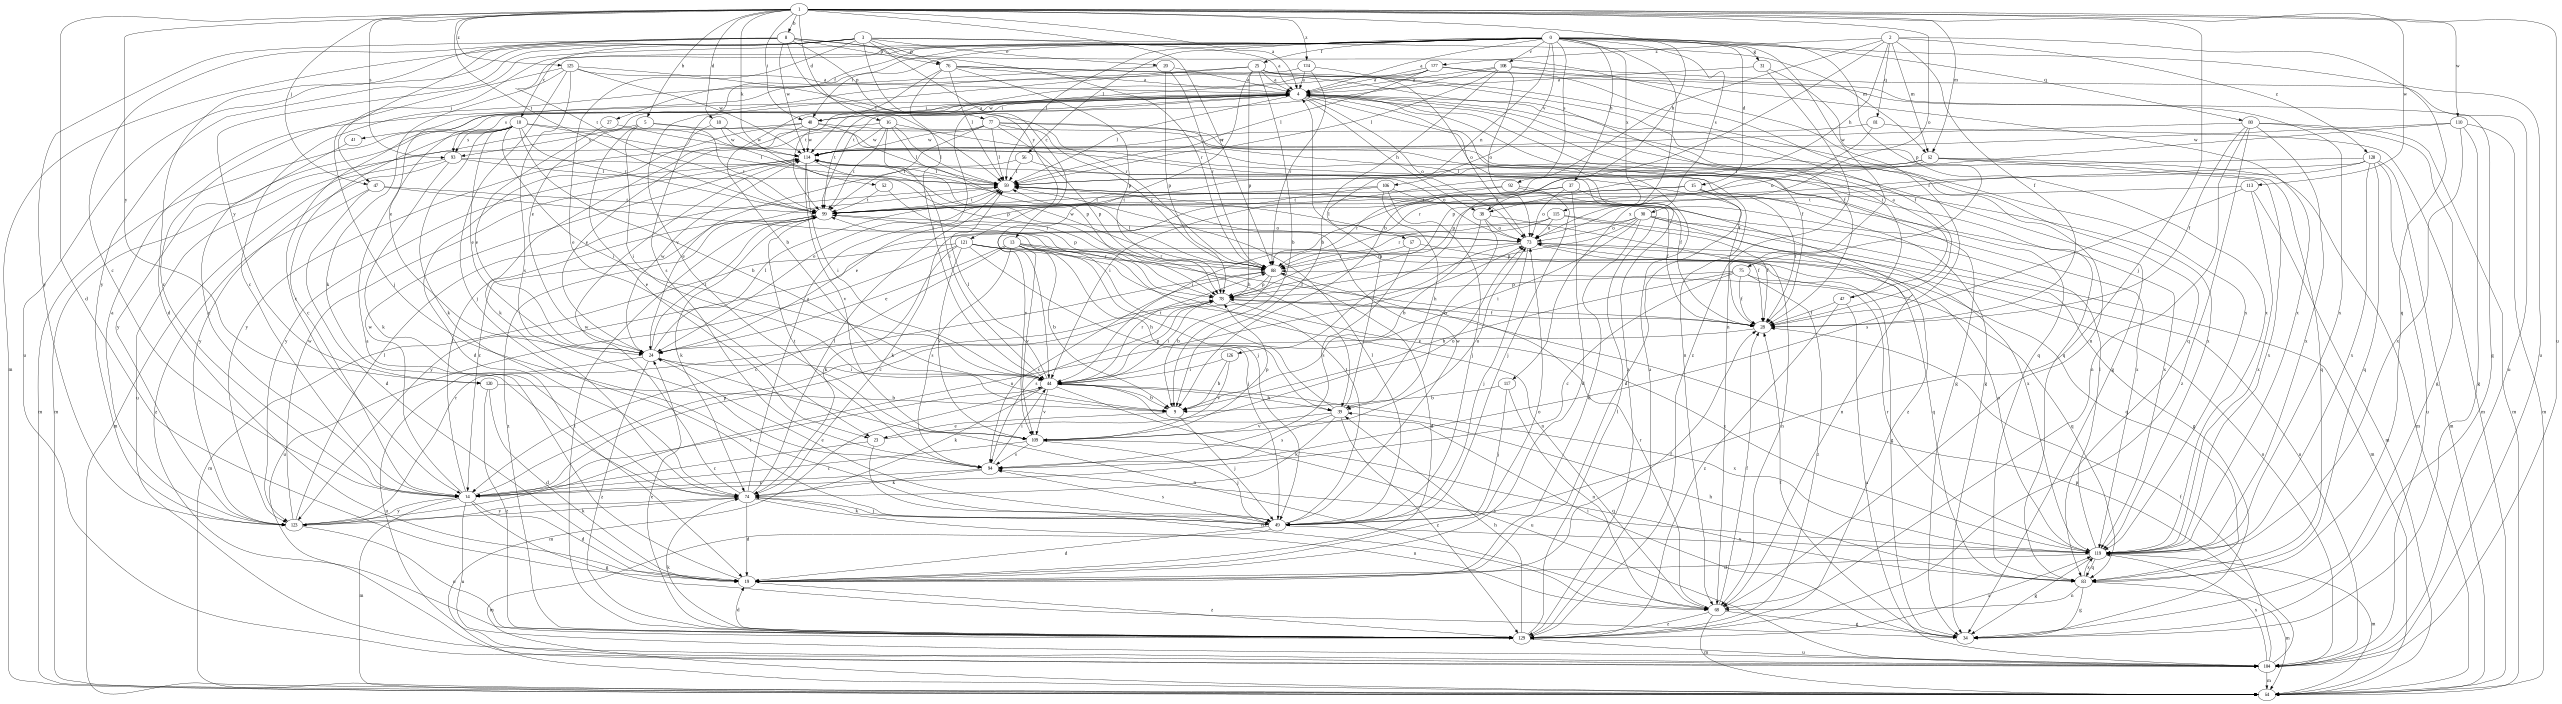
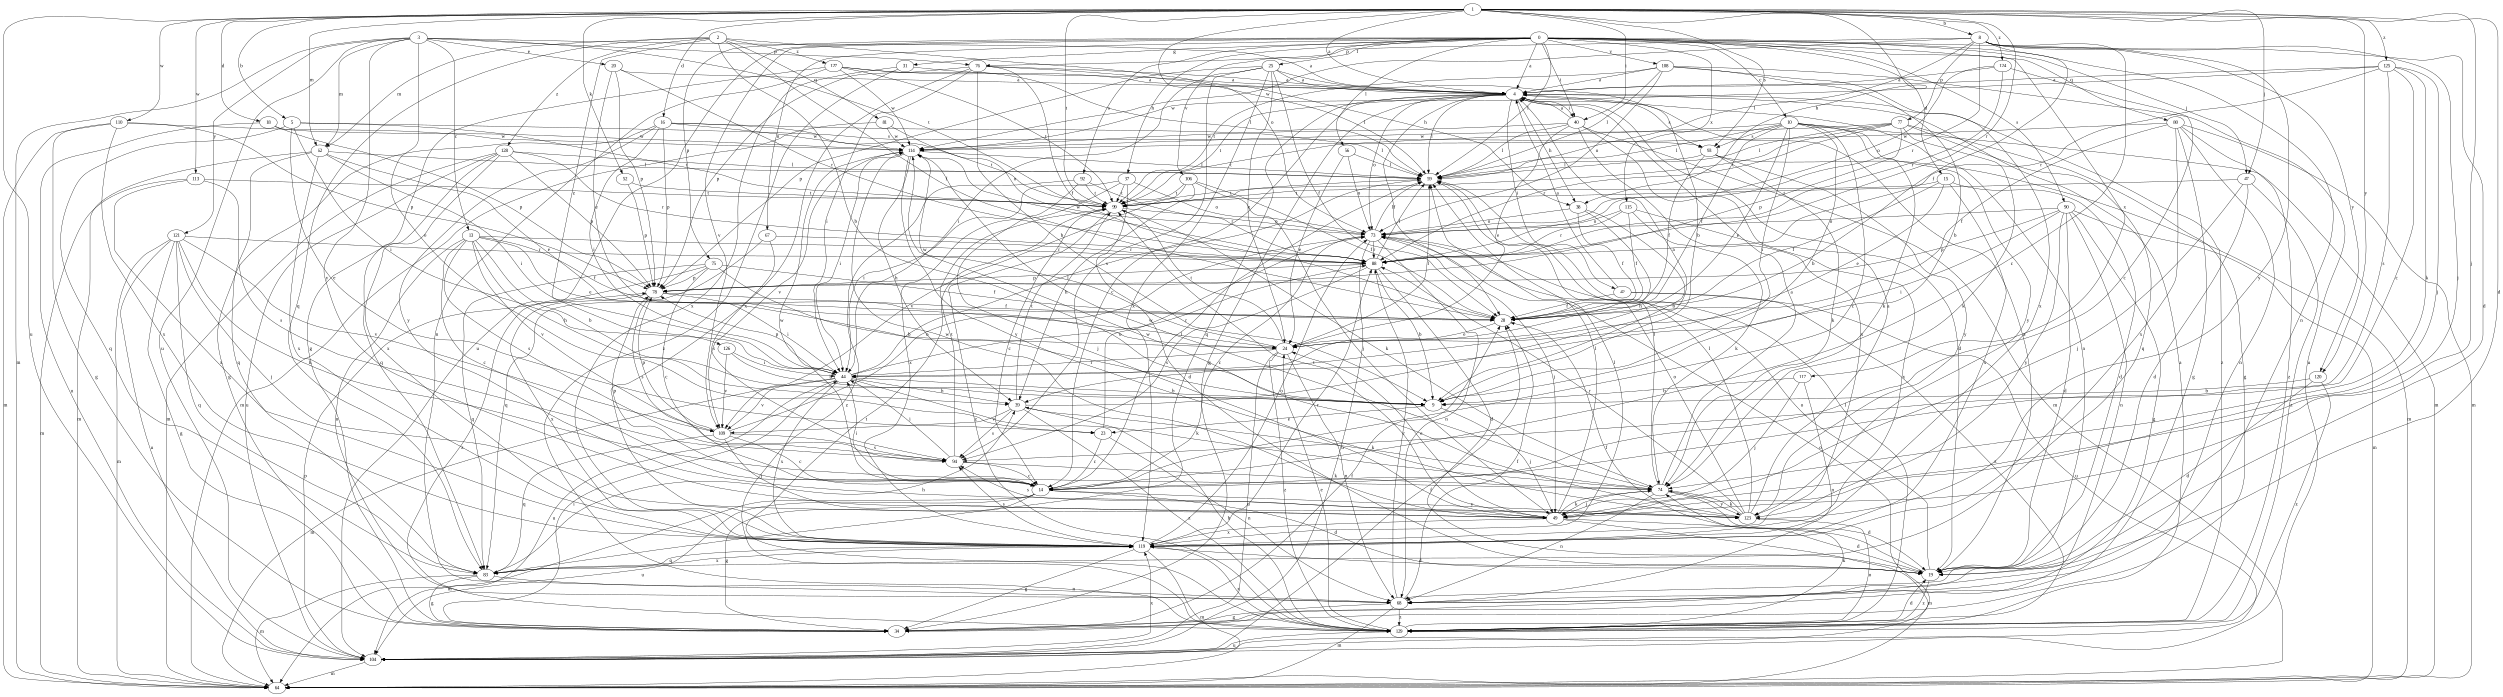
node "27": removed
node "41": removed
